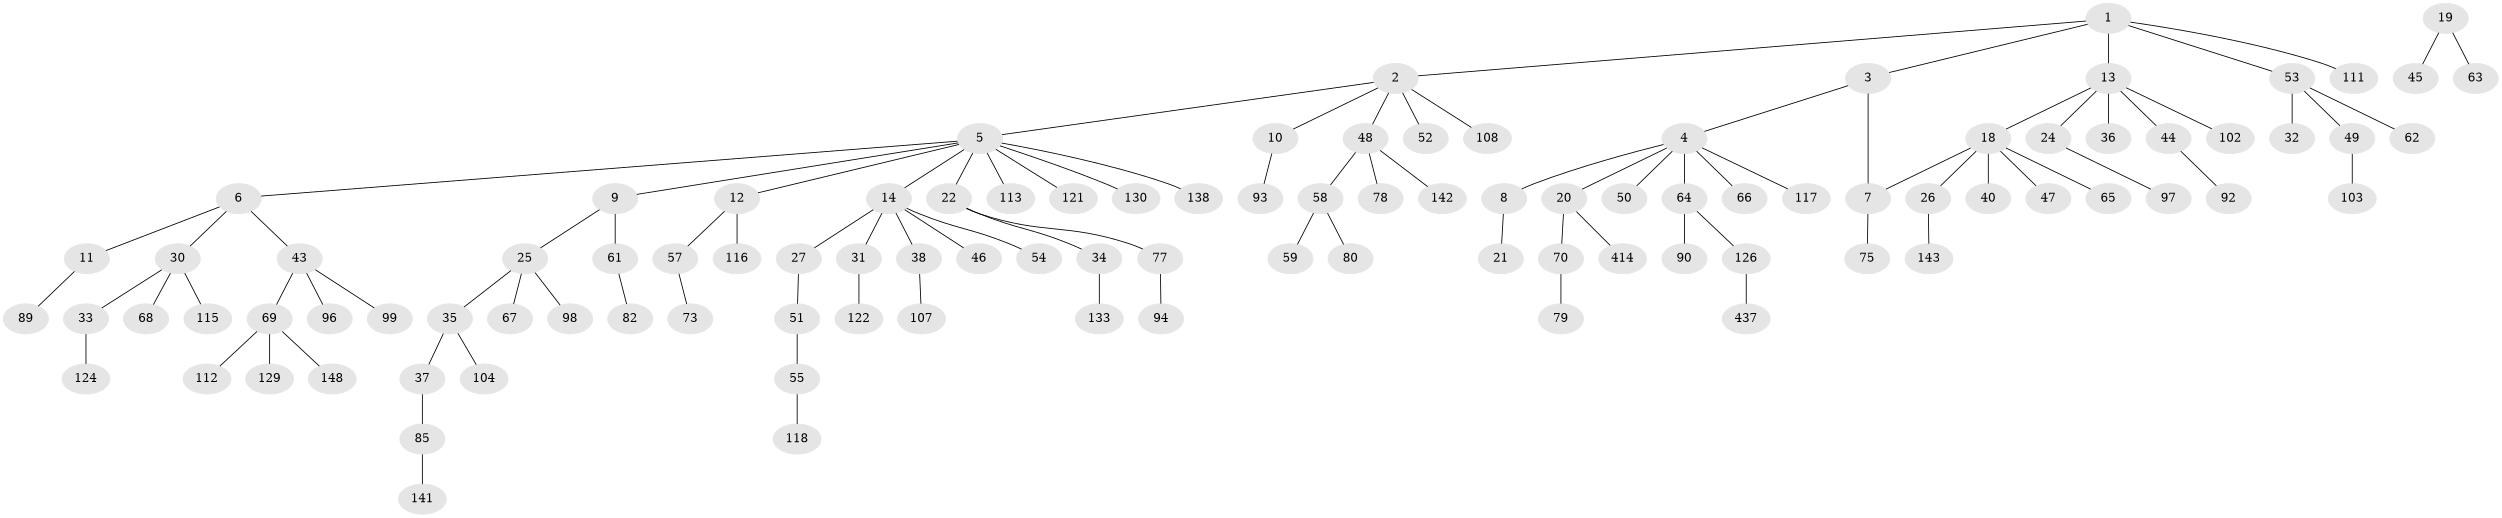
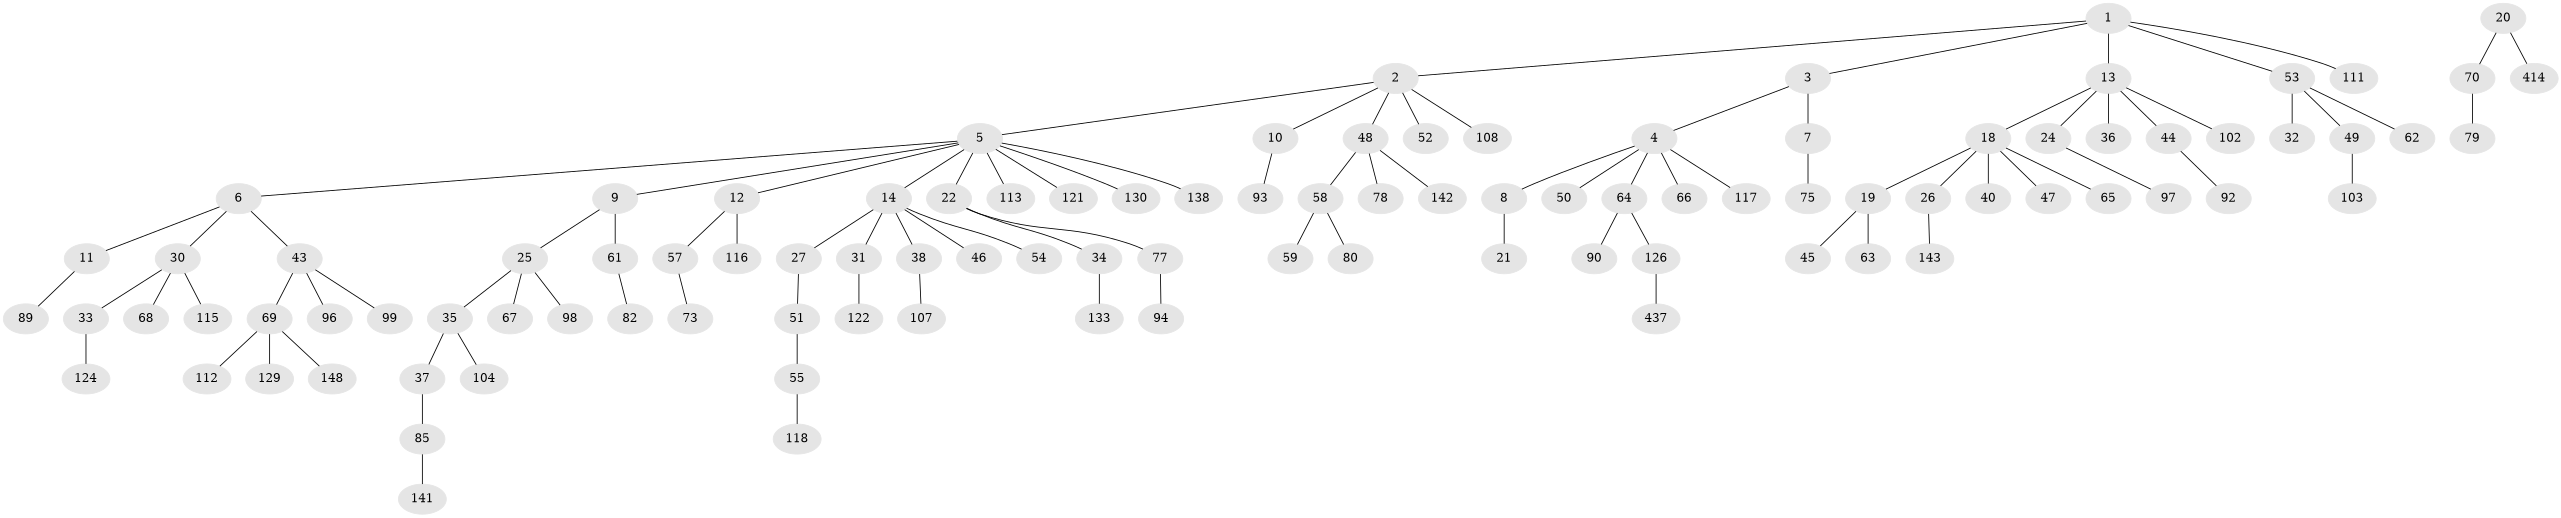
edge "4" -- "20": removed
edge "18" -- "7": now "18" -- "19"
